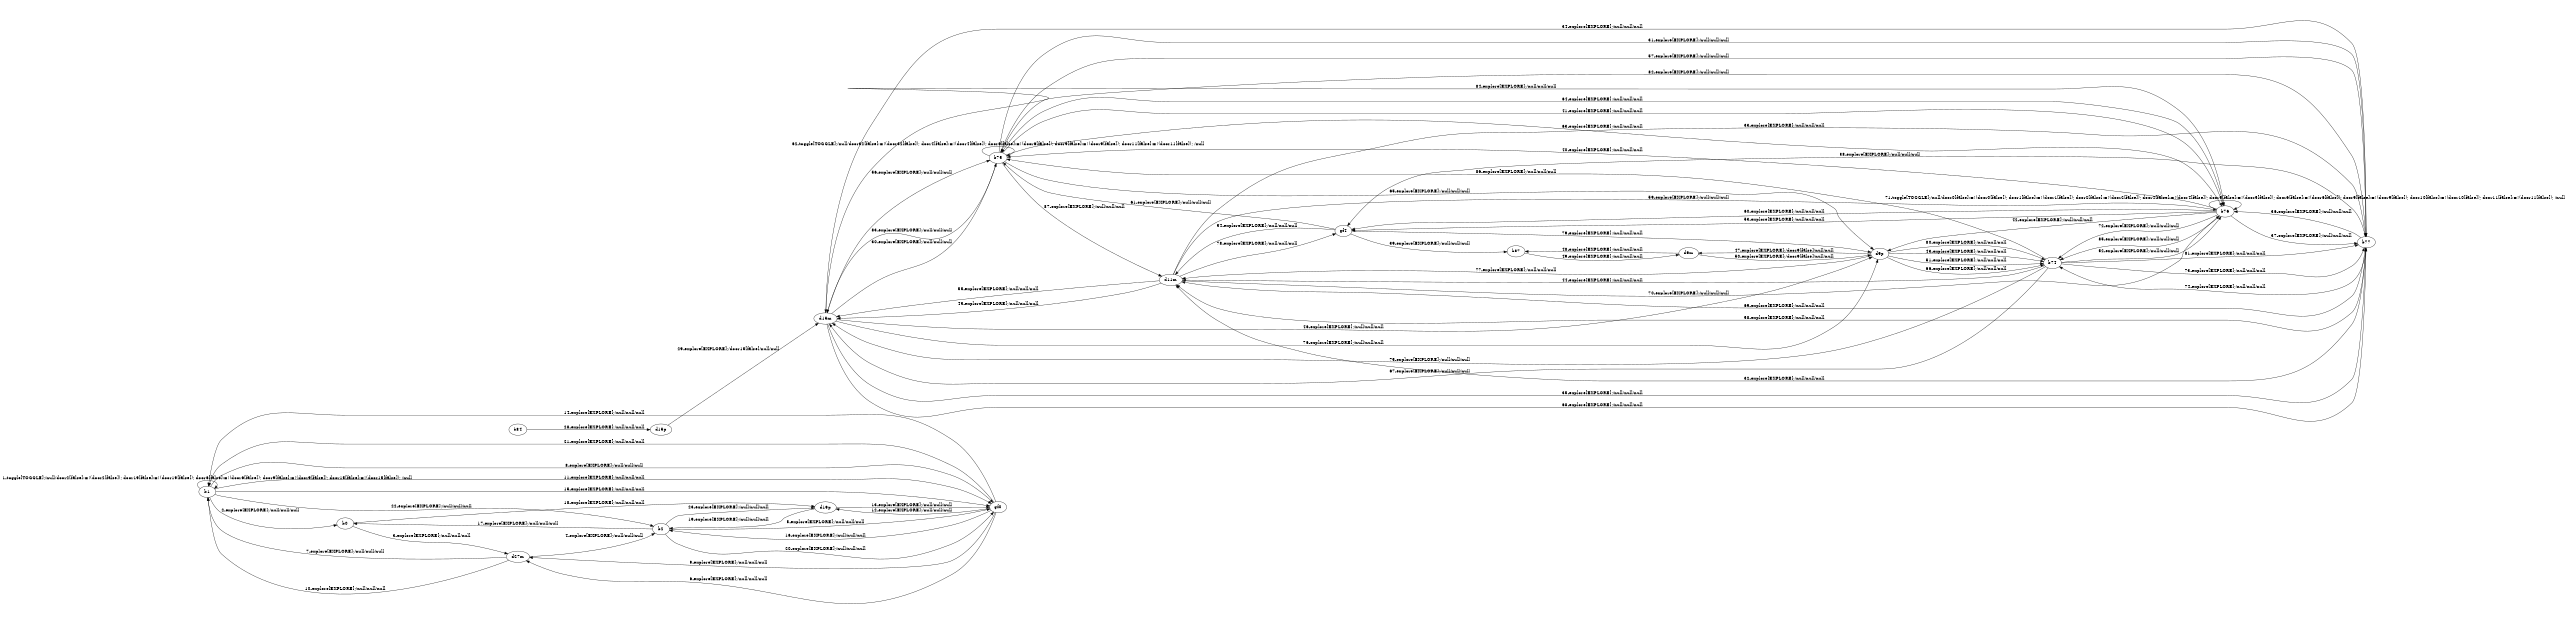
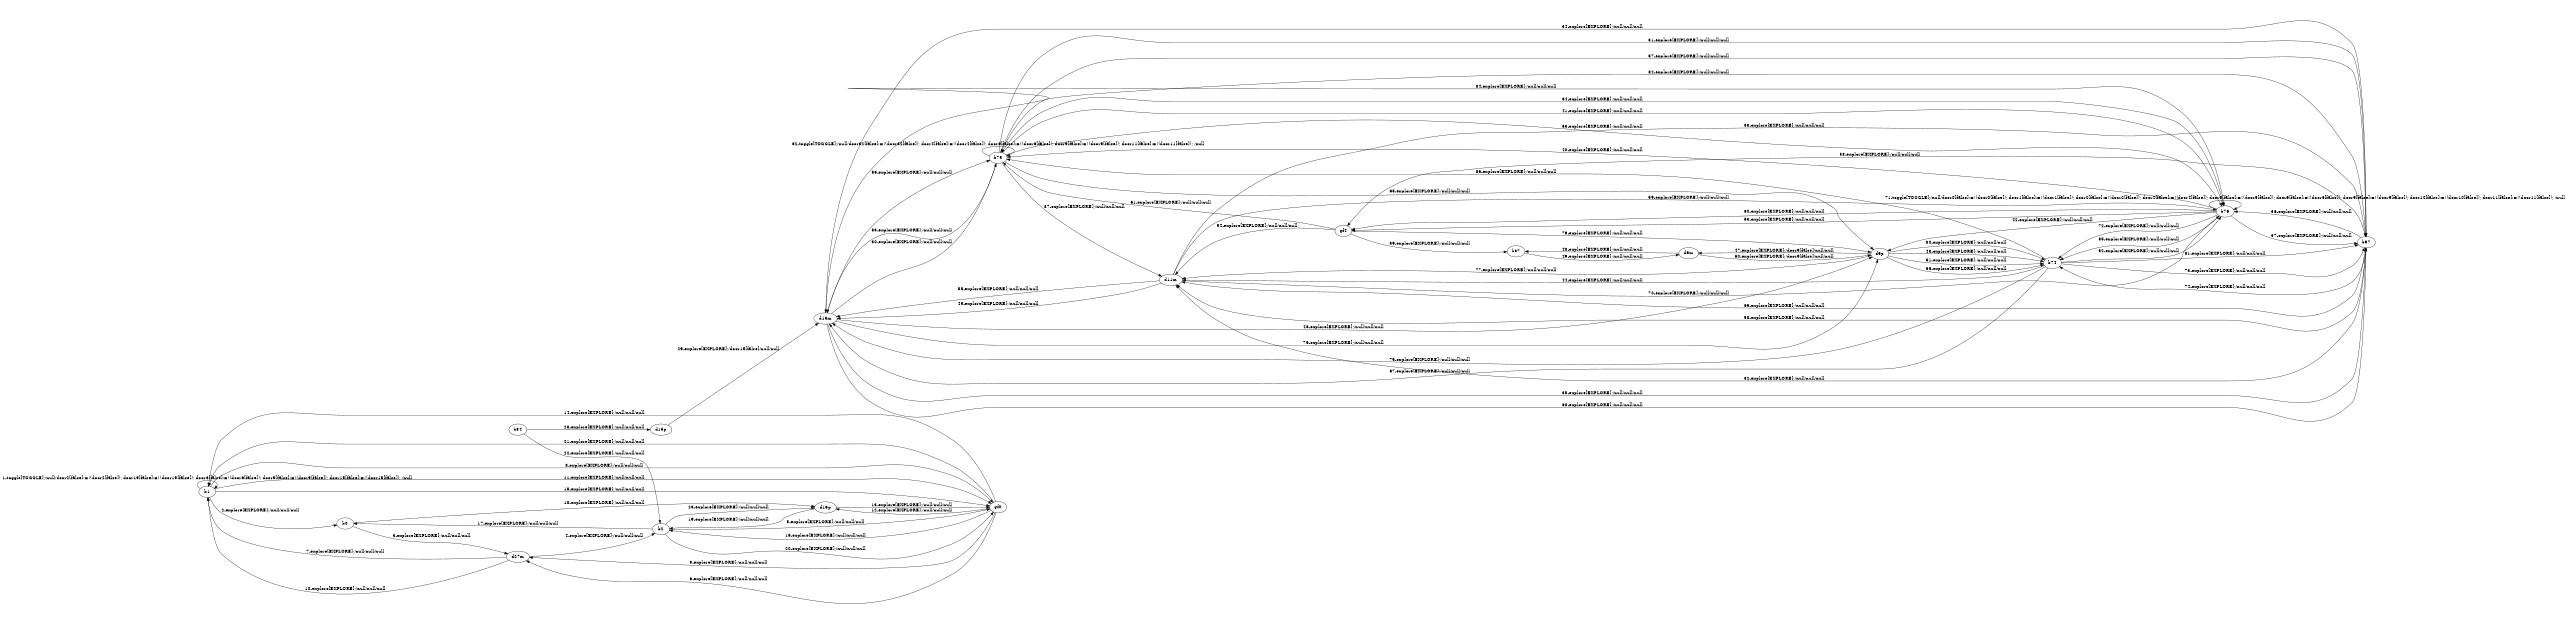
node "b77": label "b77" -> "b97"
edge "d11m" -> "gf4": removed, label "78-explore[EXPLORE];/null/null/null"
edge "b1" -> "b2": now "b84" -> "b2"
